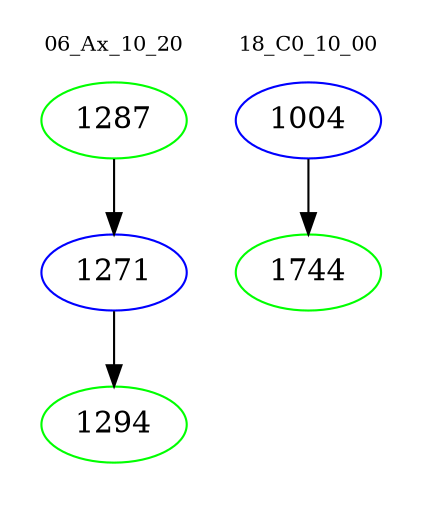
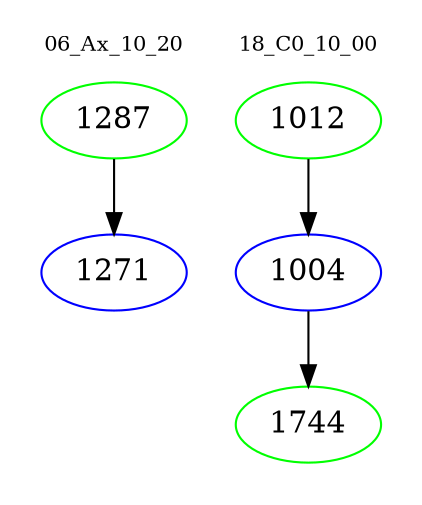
node "1012": added
node "1294": removed
